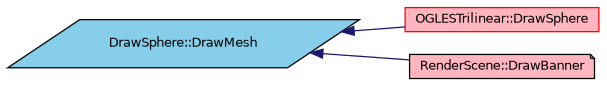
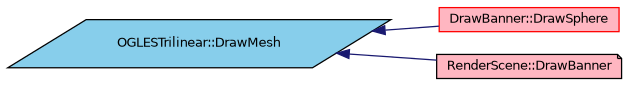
node "OGLESTrilinear::DrawSphere": label "OGLESTrilinear::DrawSphere" -> "DrawBanner::DrawSphere"
node "DrawSphere::DrawMesh": label "DrawSphere::DrawMesh" -> "OGLESTrilinear::DrawMesh"
